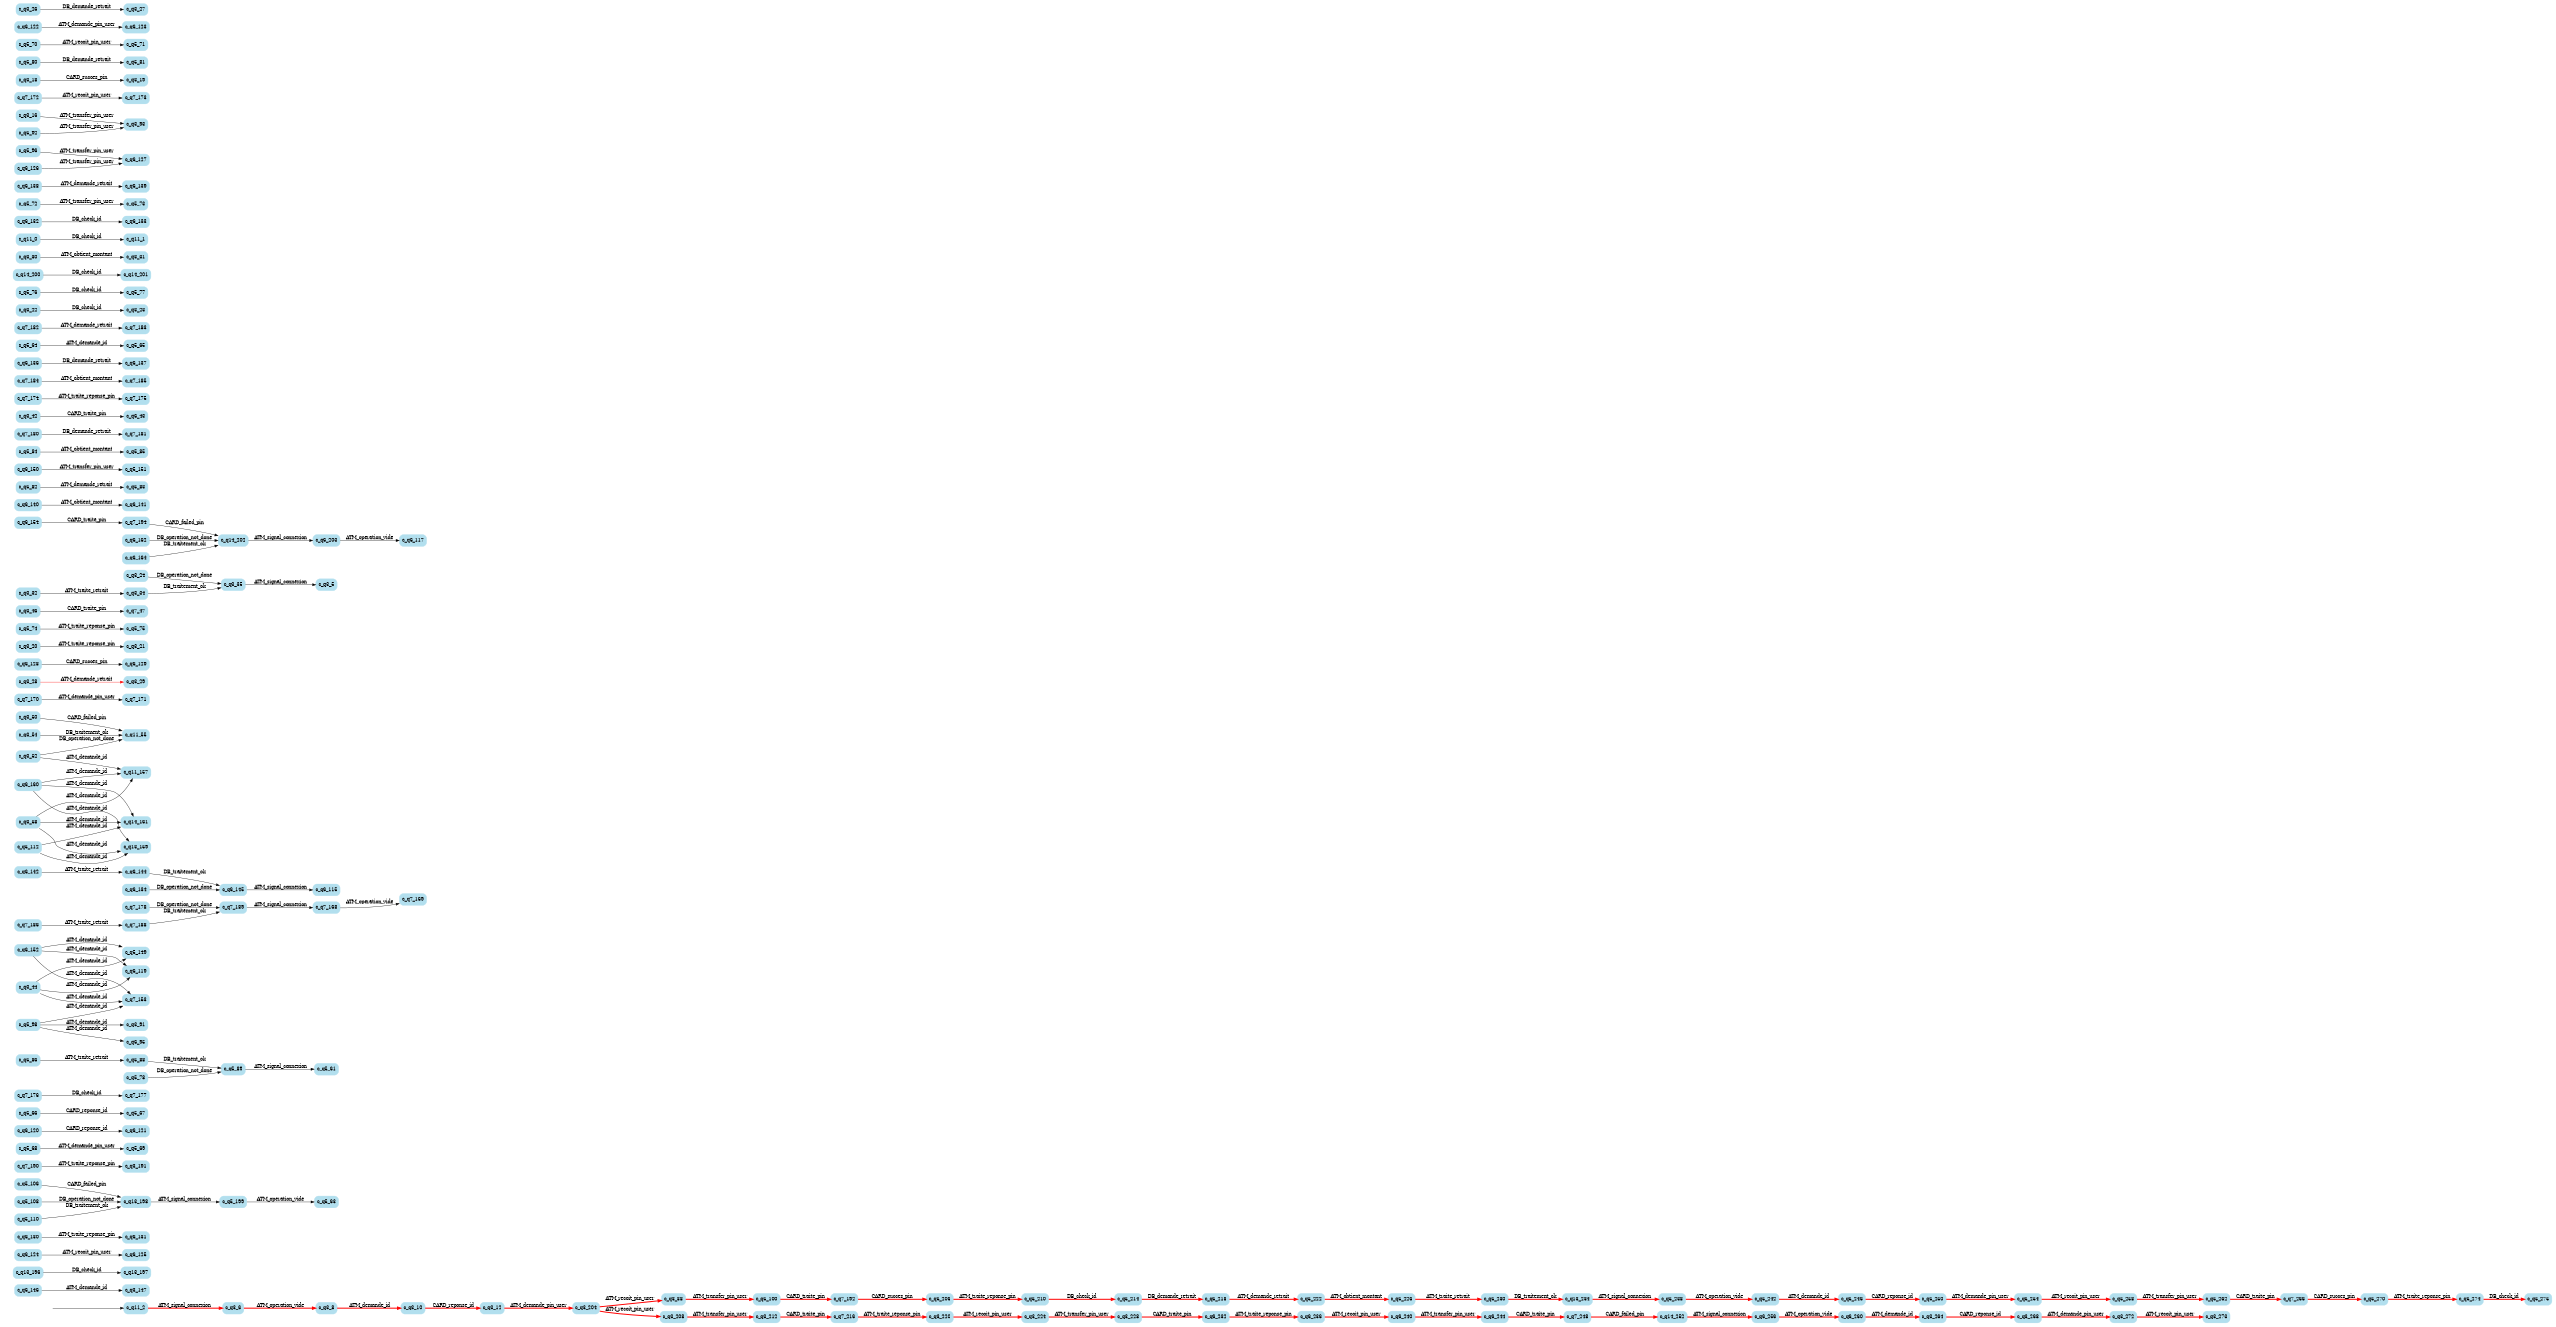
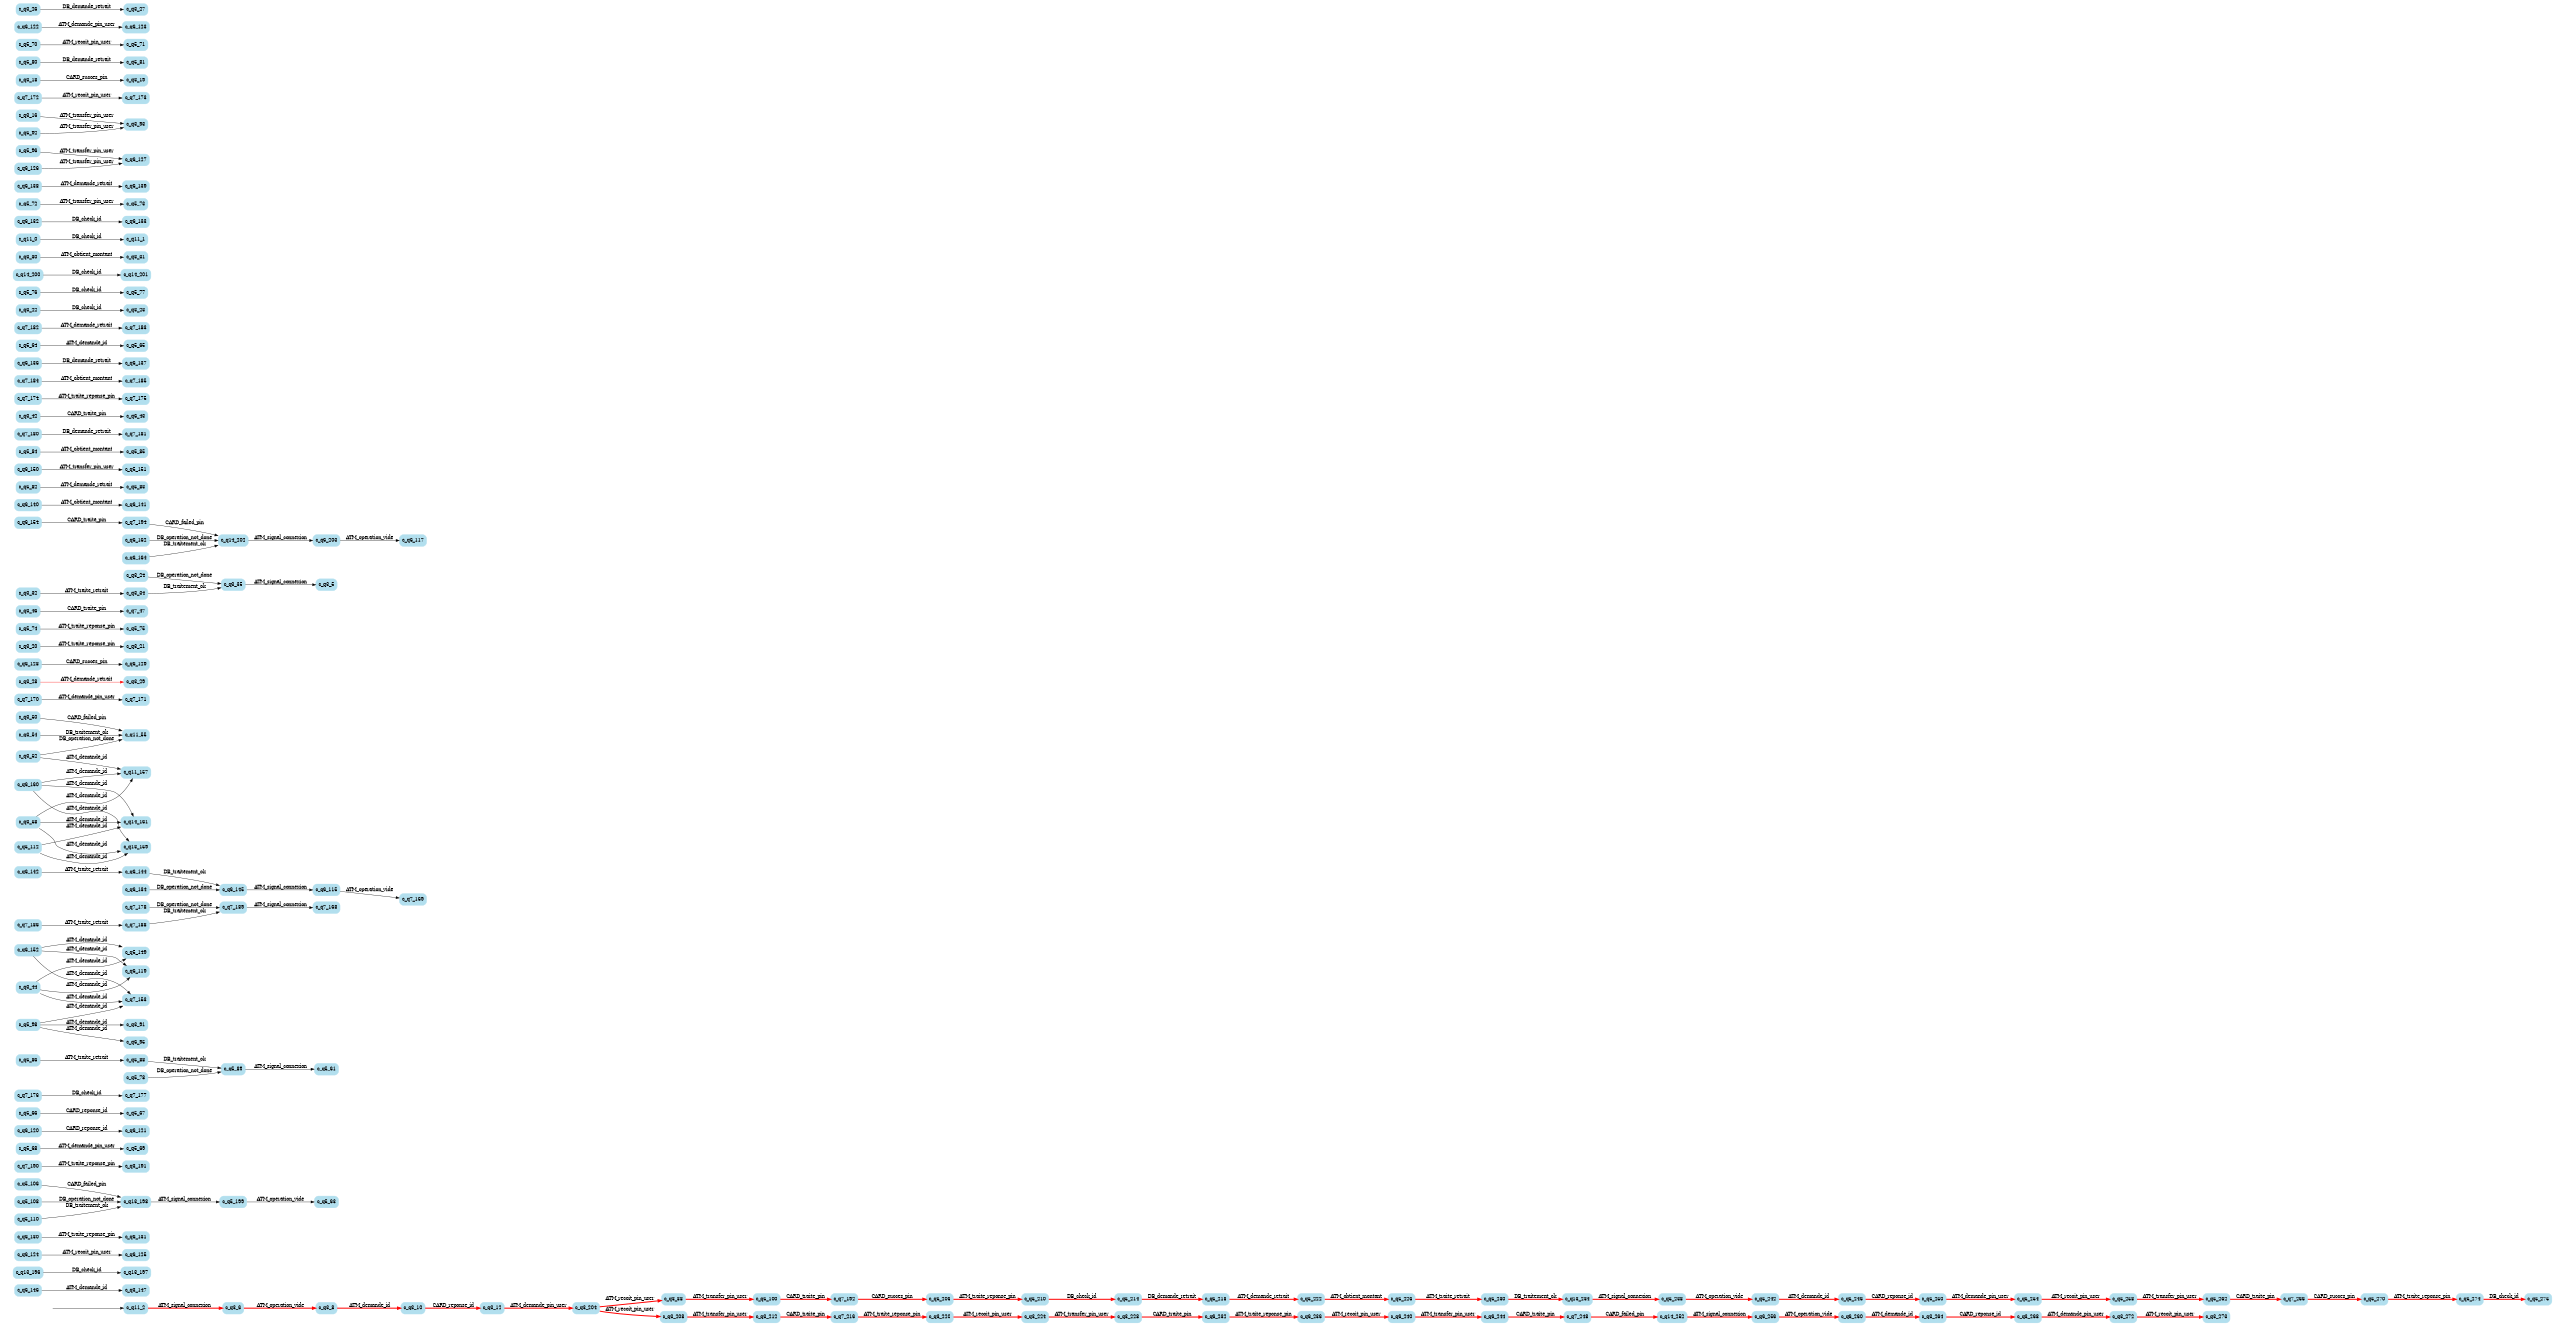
edge "c_q7_168" -> "c_q7_169": now "c_q6_115" -> "c_q7_169"
